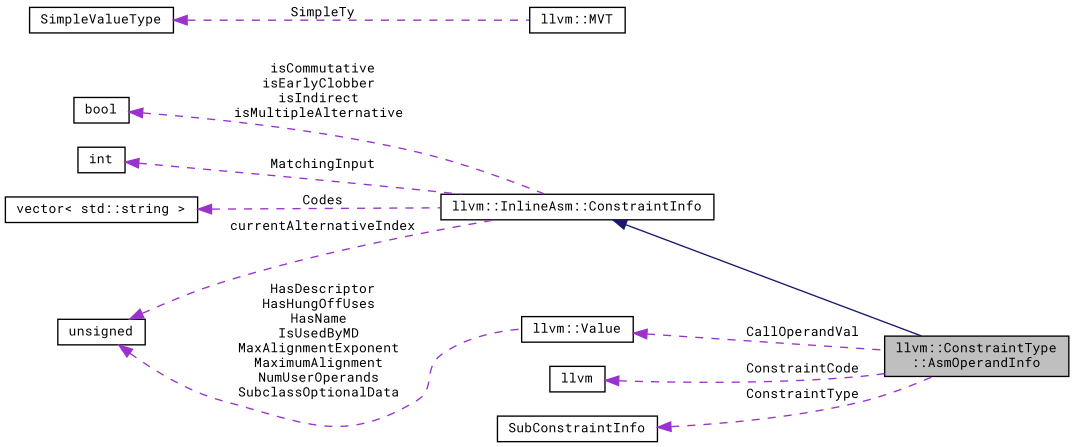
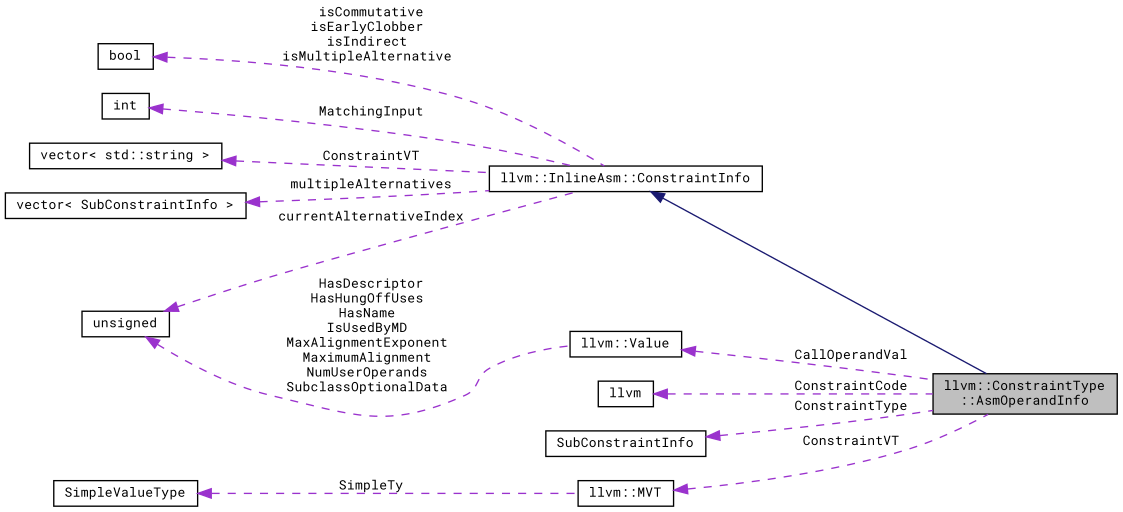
edge "llvm::InlineAsm::ConstraintInfo" -> "vector< std::string >": label " Codes" -> " ConstraintVT"
node "vector< SubConstraintInfo >": added
edge "llvm::ConstraintType ::AsmOperandInfo" -> "llvm::MVT": added, label "ConstraintVT"
